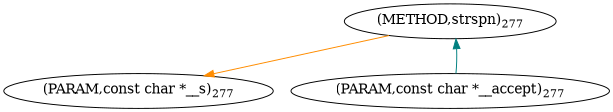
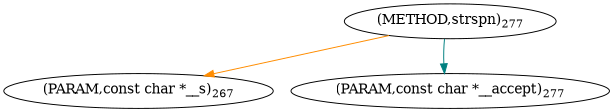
edge "(PARAM,const char *__accept)" -> "(METHOD,strspn)": reversed
node "(PARAM,const char *__s)": text "277" -> "267"
